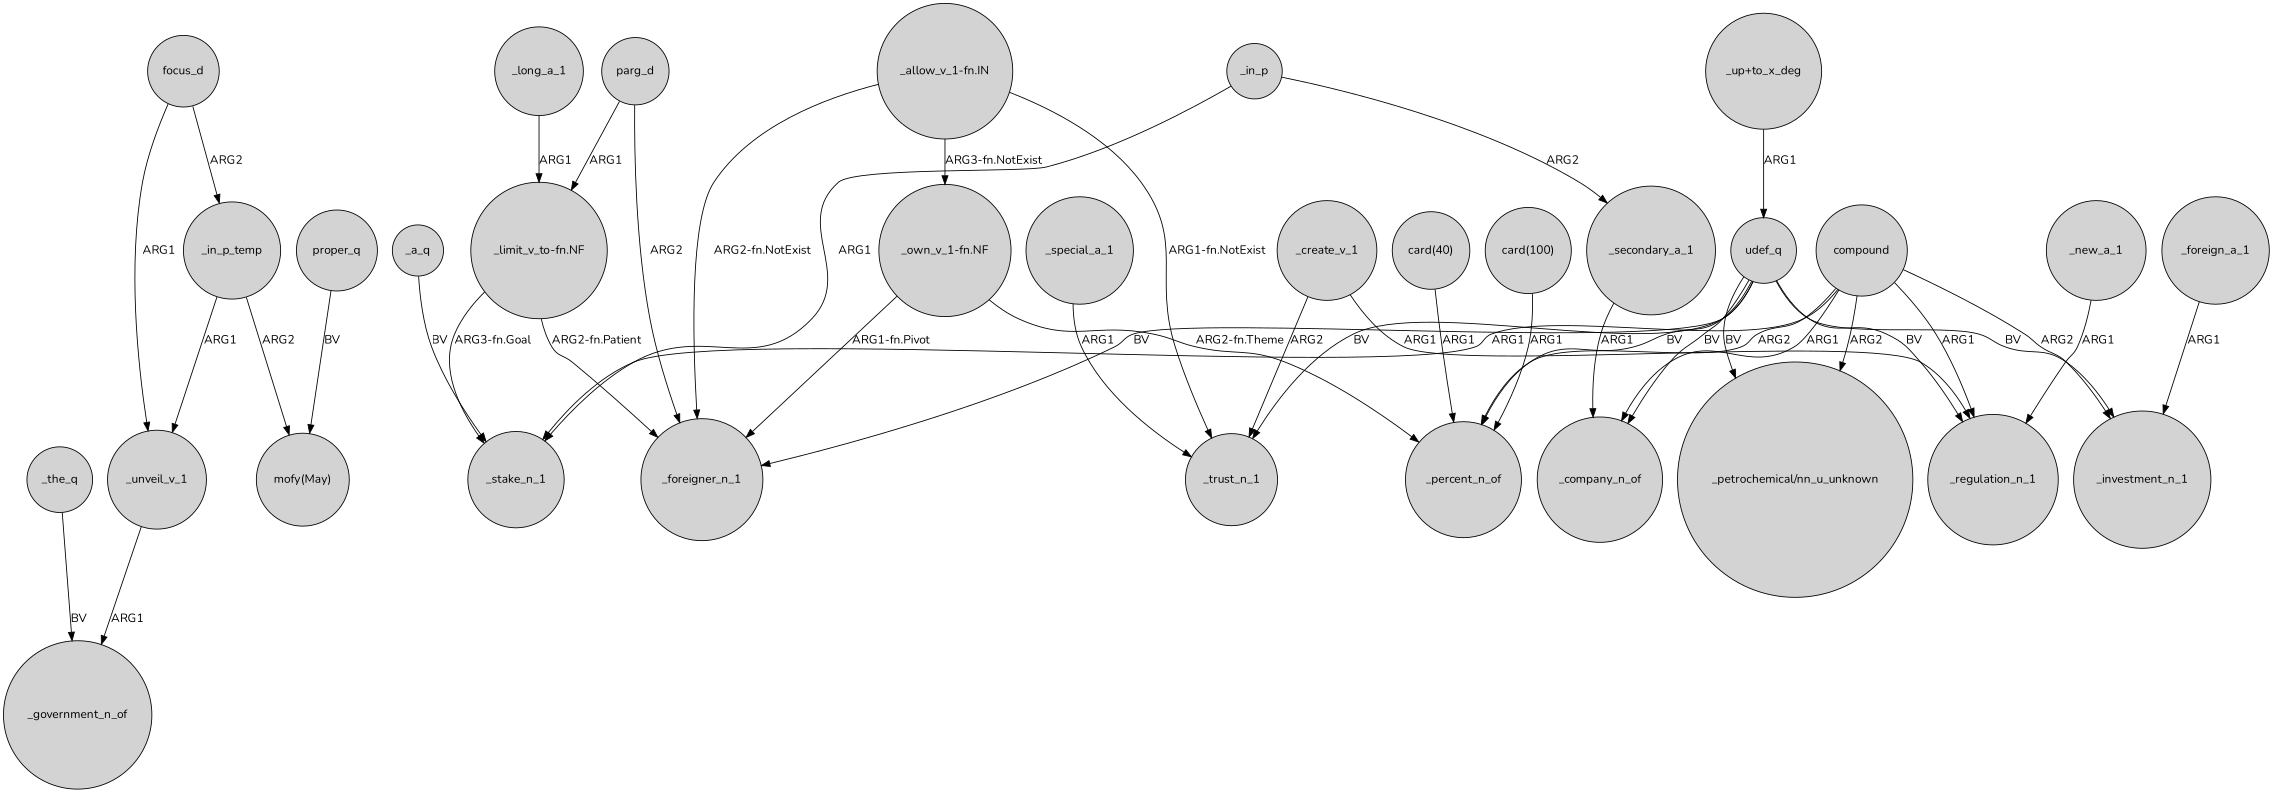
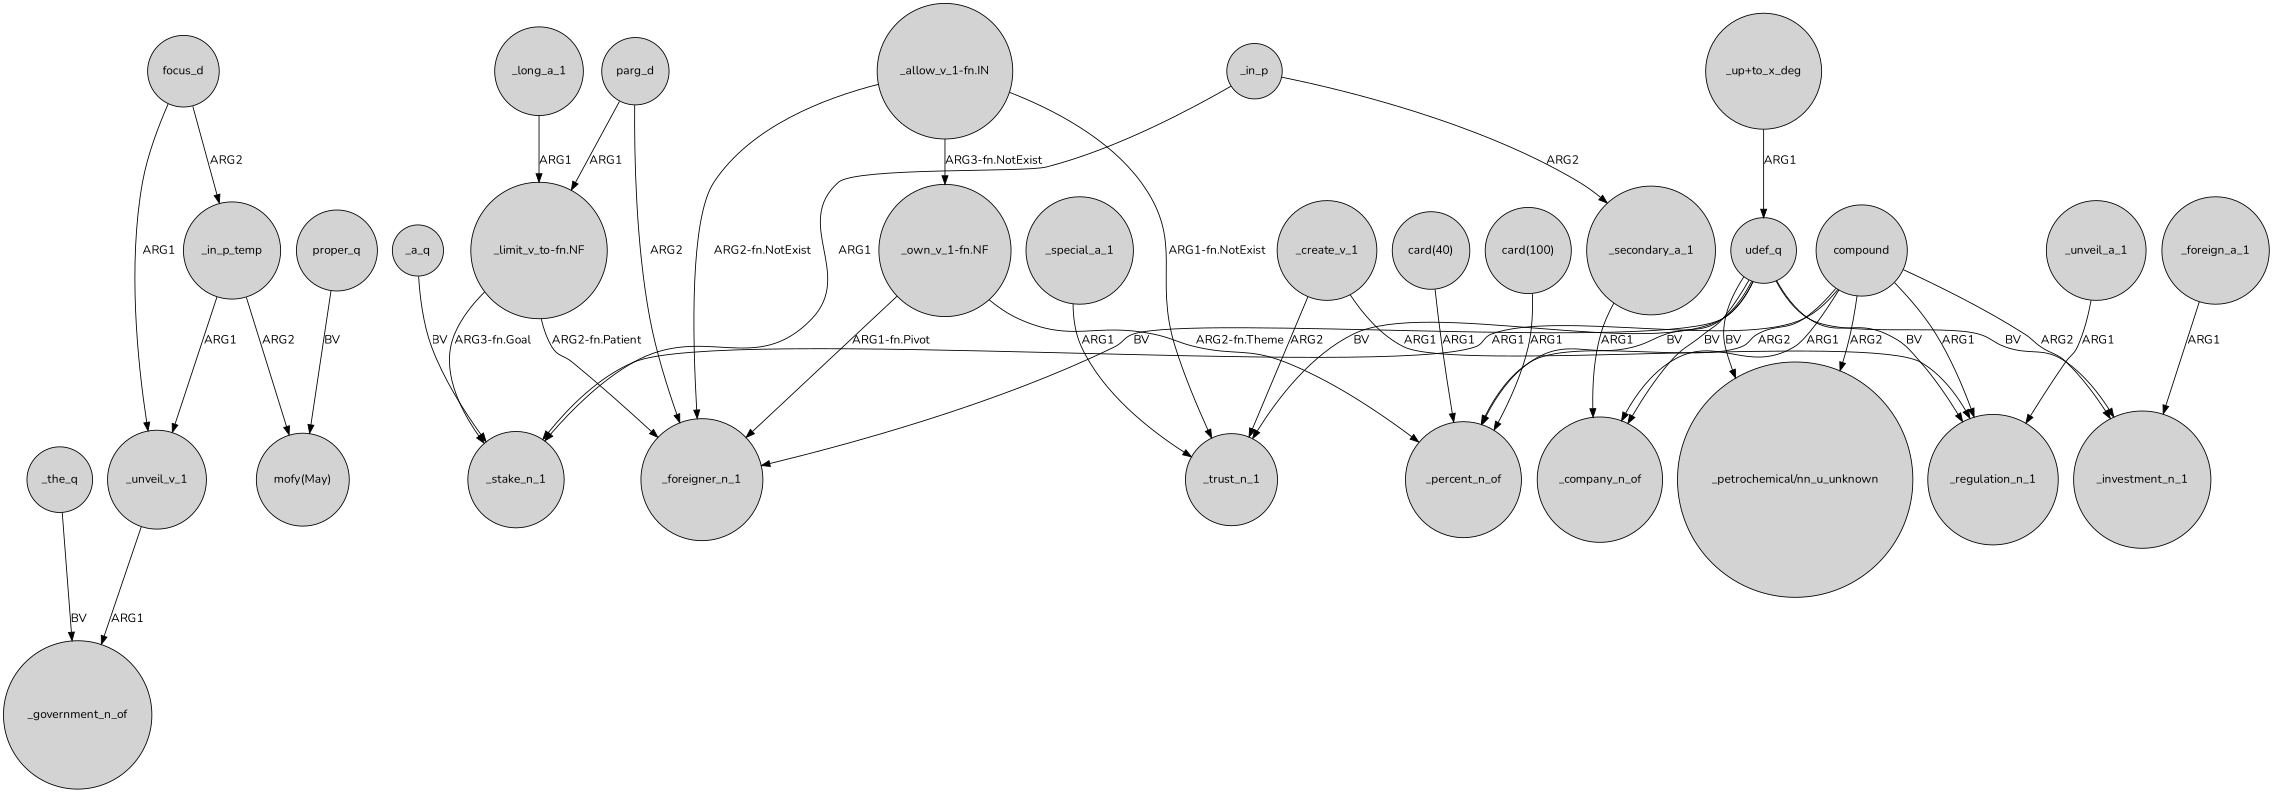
node "_new_a_1": label "_new_a_1" -> "_unveil_a_1"
